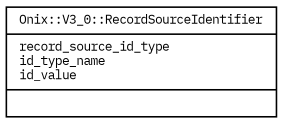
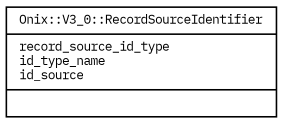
node "Onix::V3_0::RecordSourceIdentifier": text "id_value" -> "id_source"
